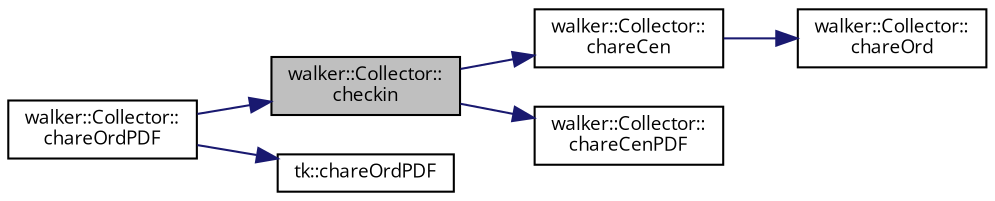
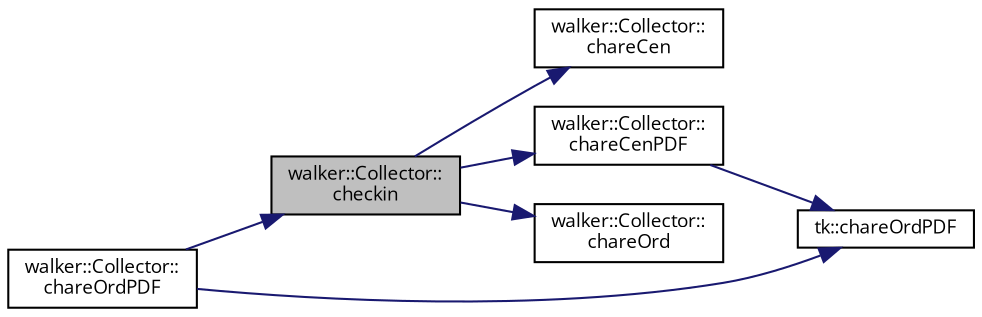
edge "walker::Collector:: chareCen" -> "walker::Collector:: chareOrd": now "walker::Collector:: checkin" -> "walker::Collector:: chareOrd"
edge "walker::Collector:: chareCenPDF" -> "tk::chareOrdPDF": added
